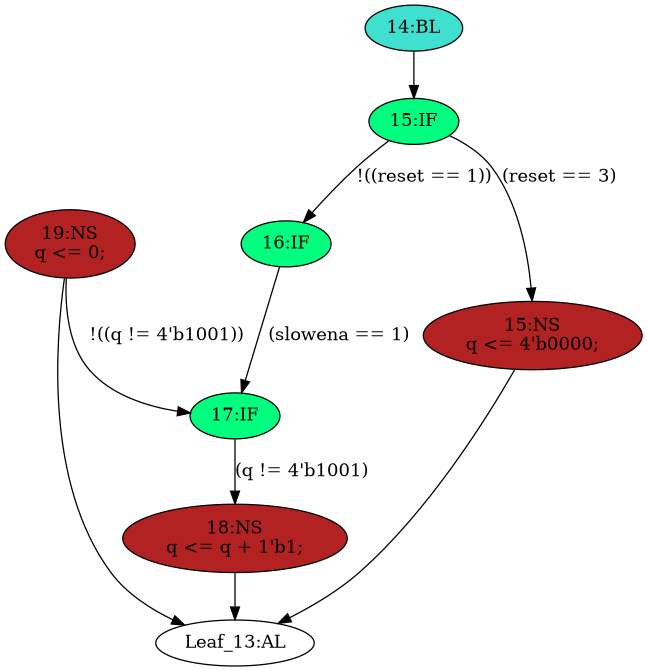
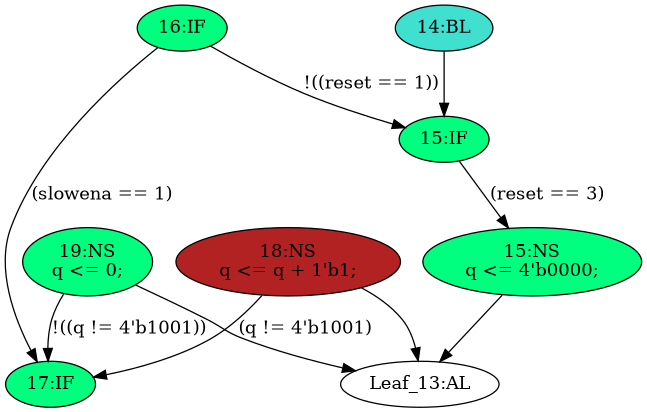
edge "15:IF" -> "16:IF": reversed
node "19:NS q <= 0;": fillcolor firebrick -> springgreen
node "15:NS q <= 4'b0000;": fillcolor firebrick -> springgreen
edge "17:IF" -> "18:NS q <= q + 1'b1;": reversed
